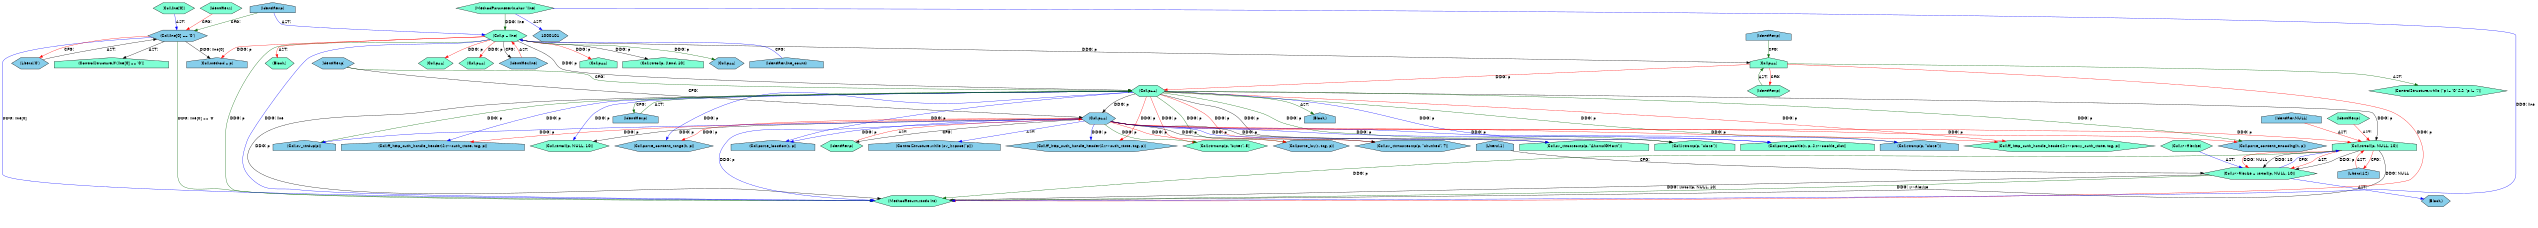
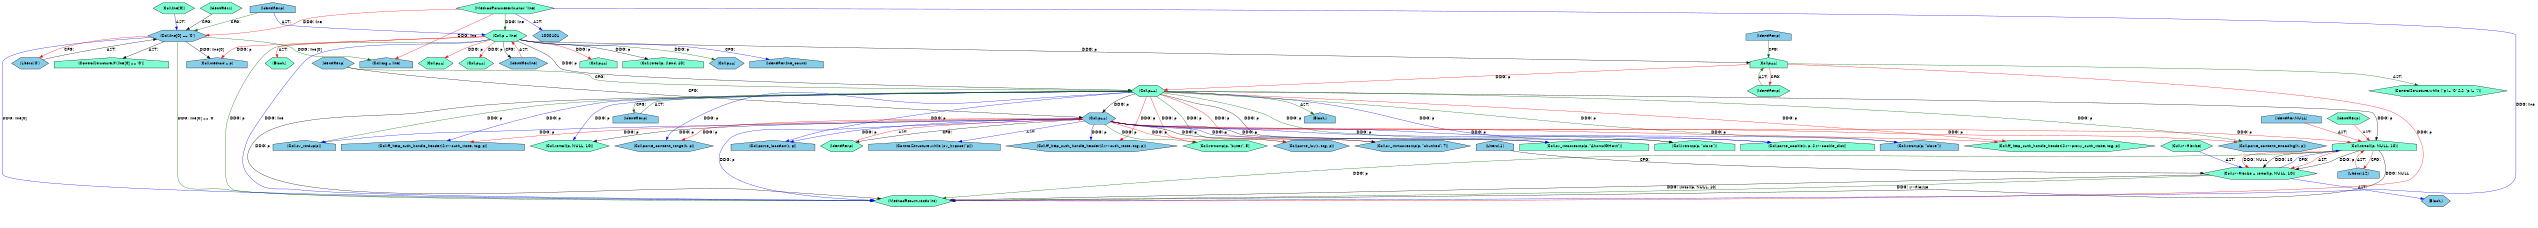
edge "(MethodParameterIn,char *line)" -> "(Call,line[0] == '0')": added, label "DDG: line"
edge "(Identifier,s)" -> "(Call,line[0] == '0')": color red -> black
edge "(Identifier,line_count)" -> "(Call,p = line)": reversed
node "(Call,tag = line)": added
